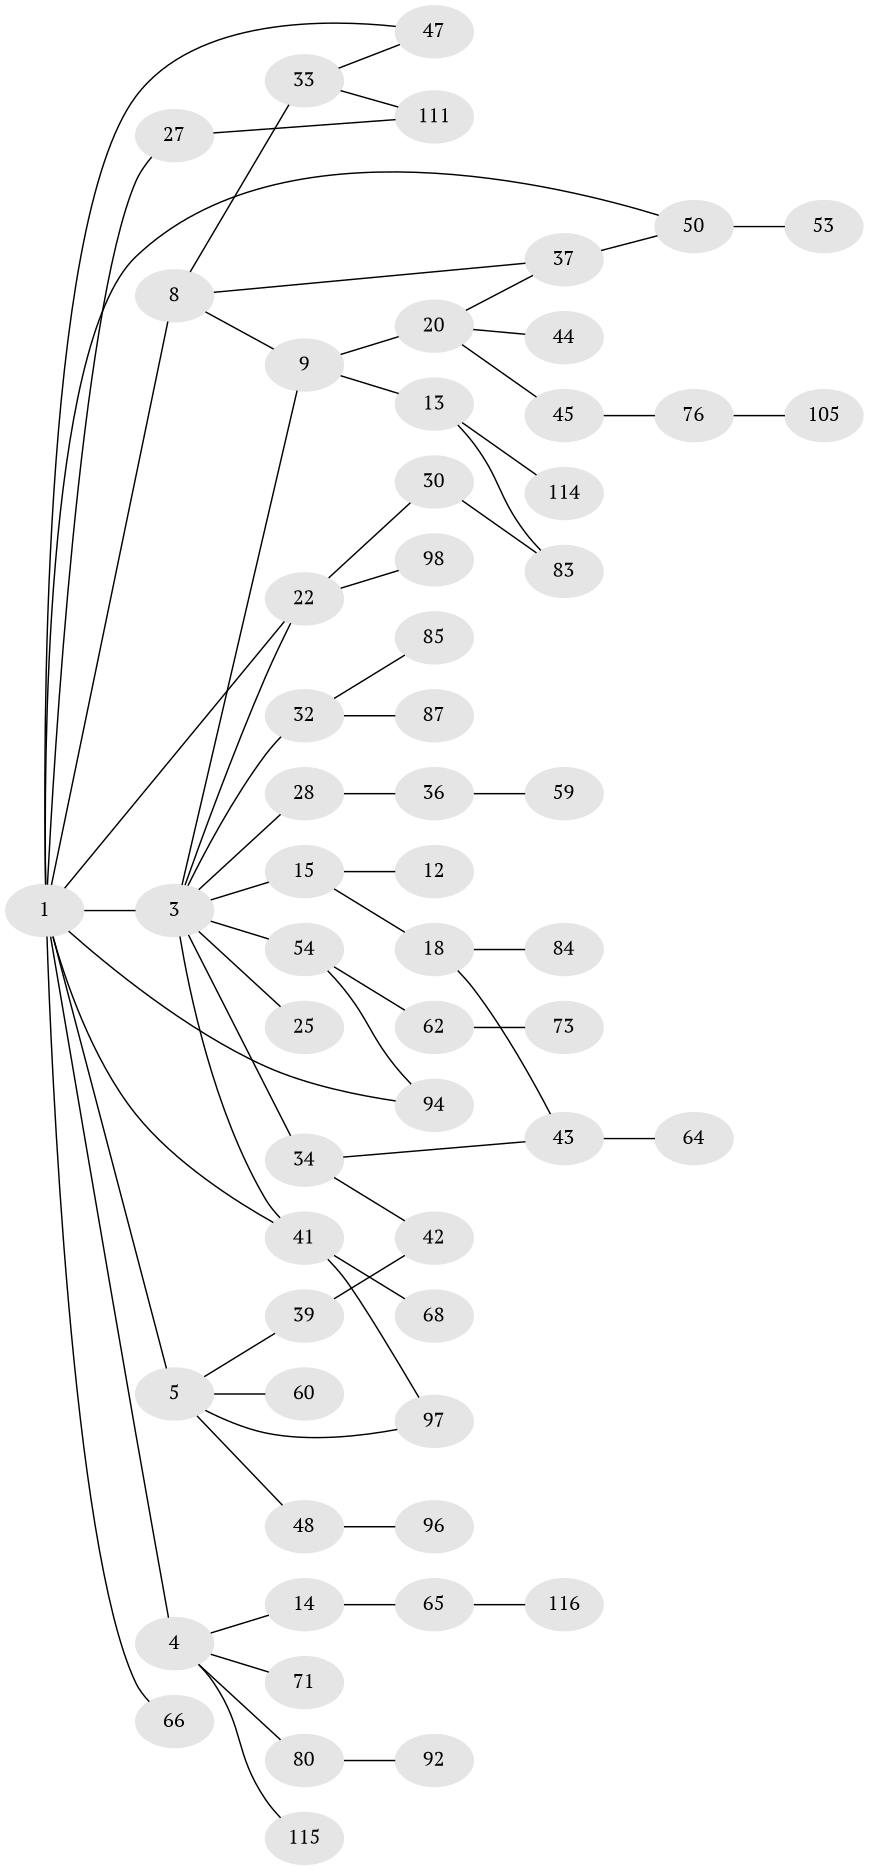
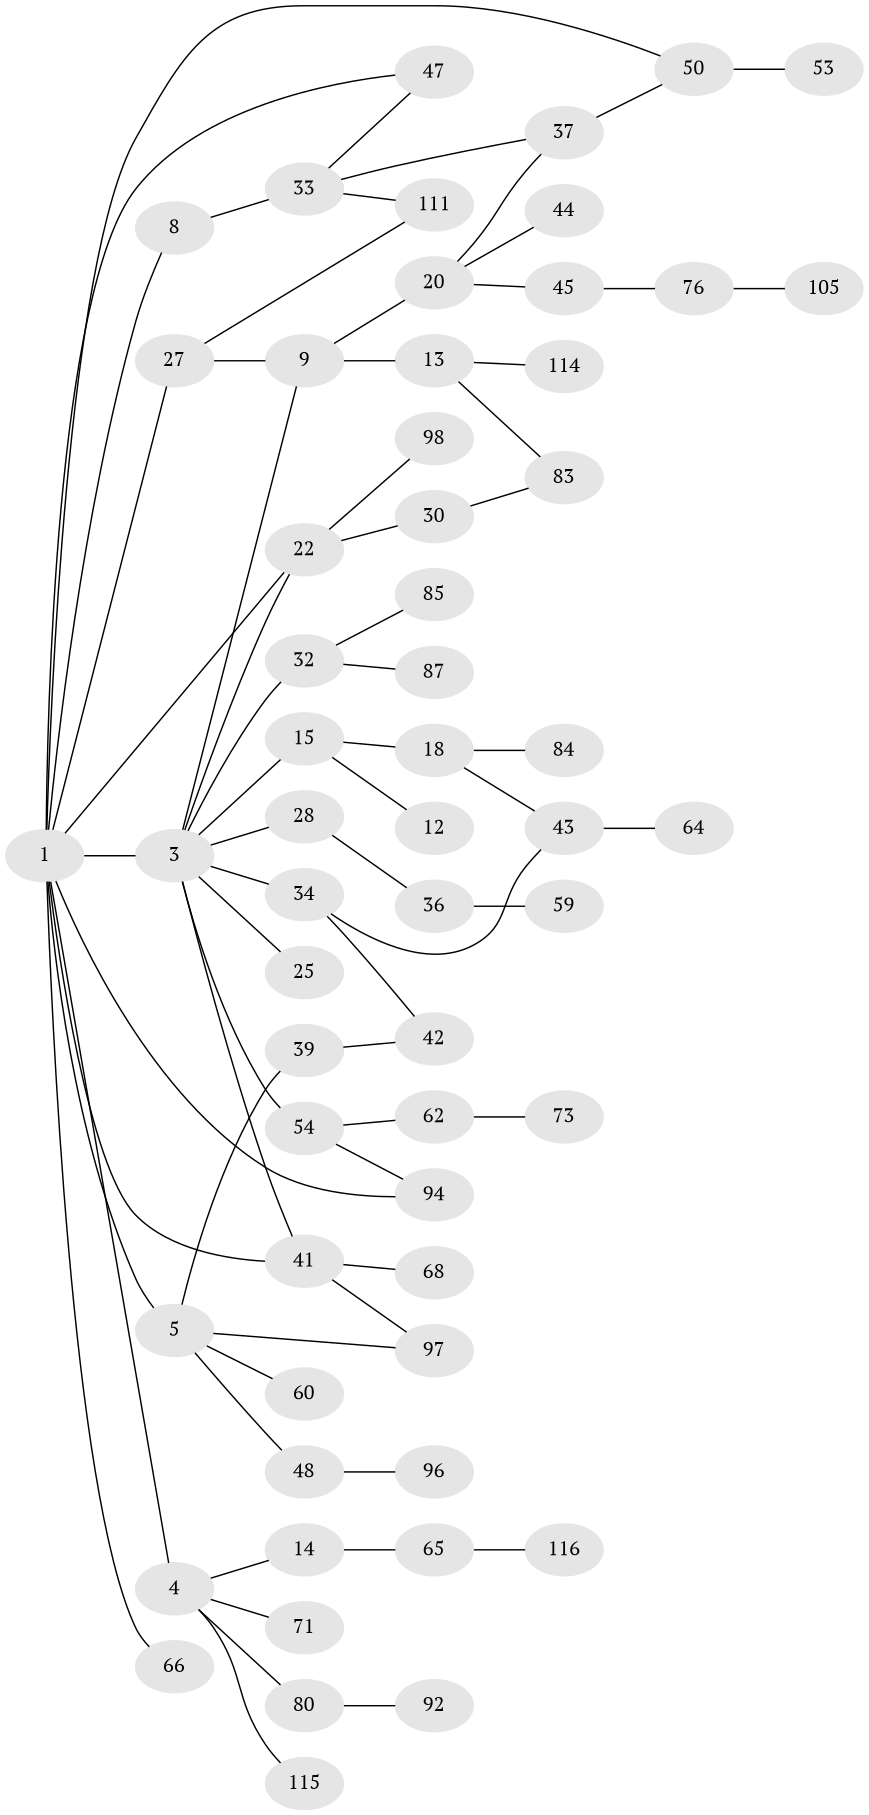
edge "37" -- "8": now "37" -- "33"
edge "8" -- "9": now "27" -- "9"
